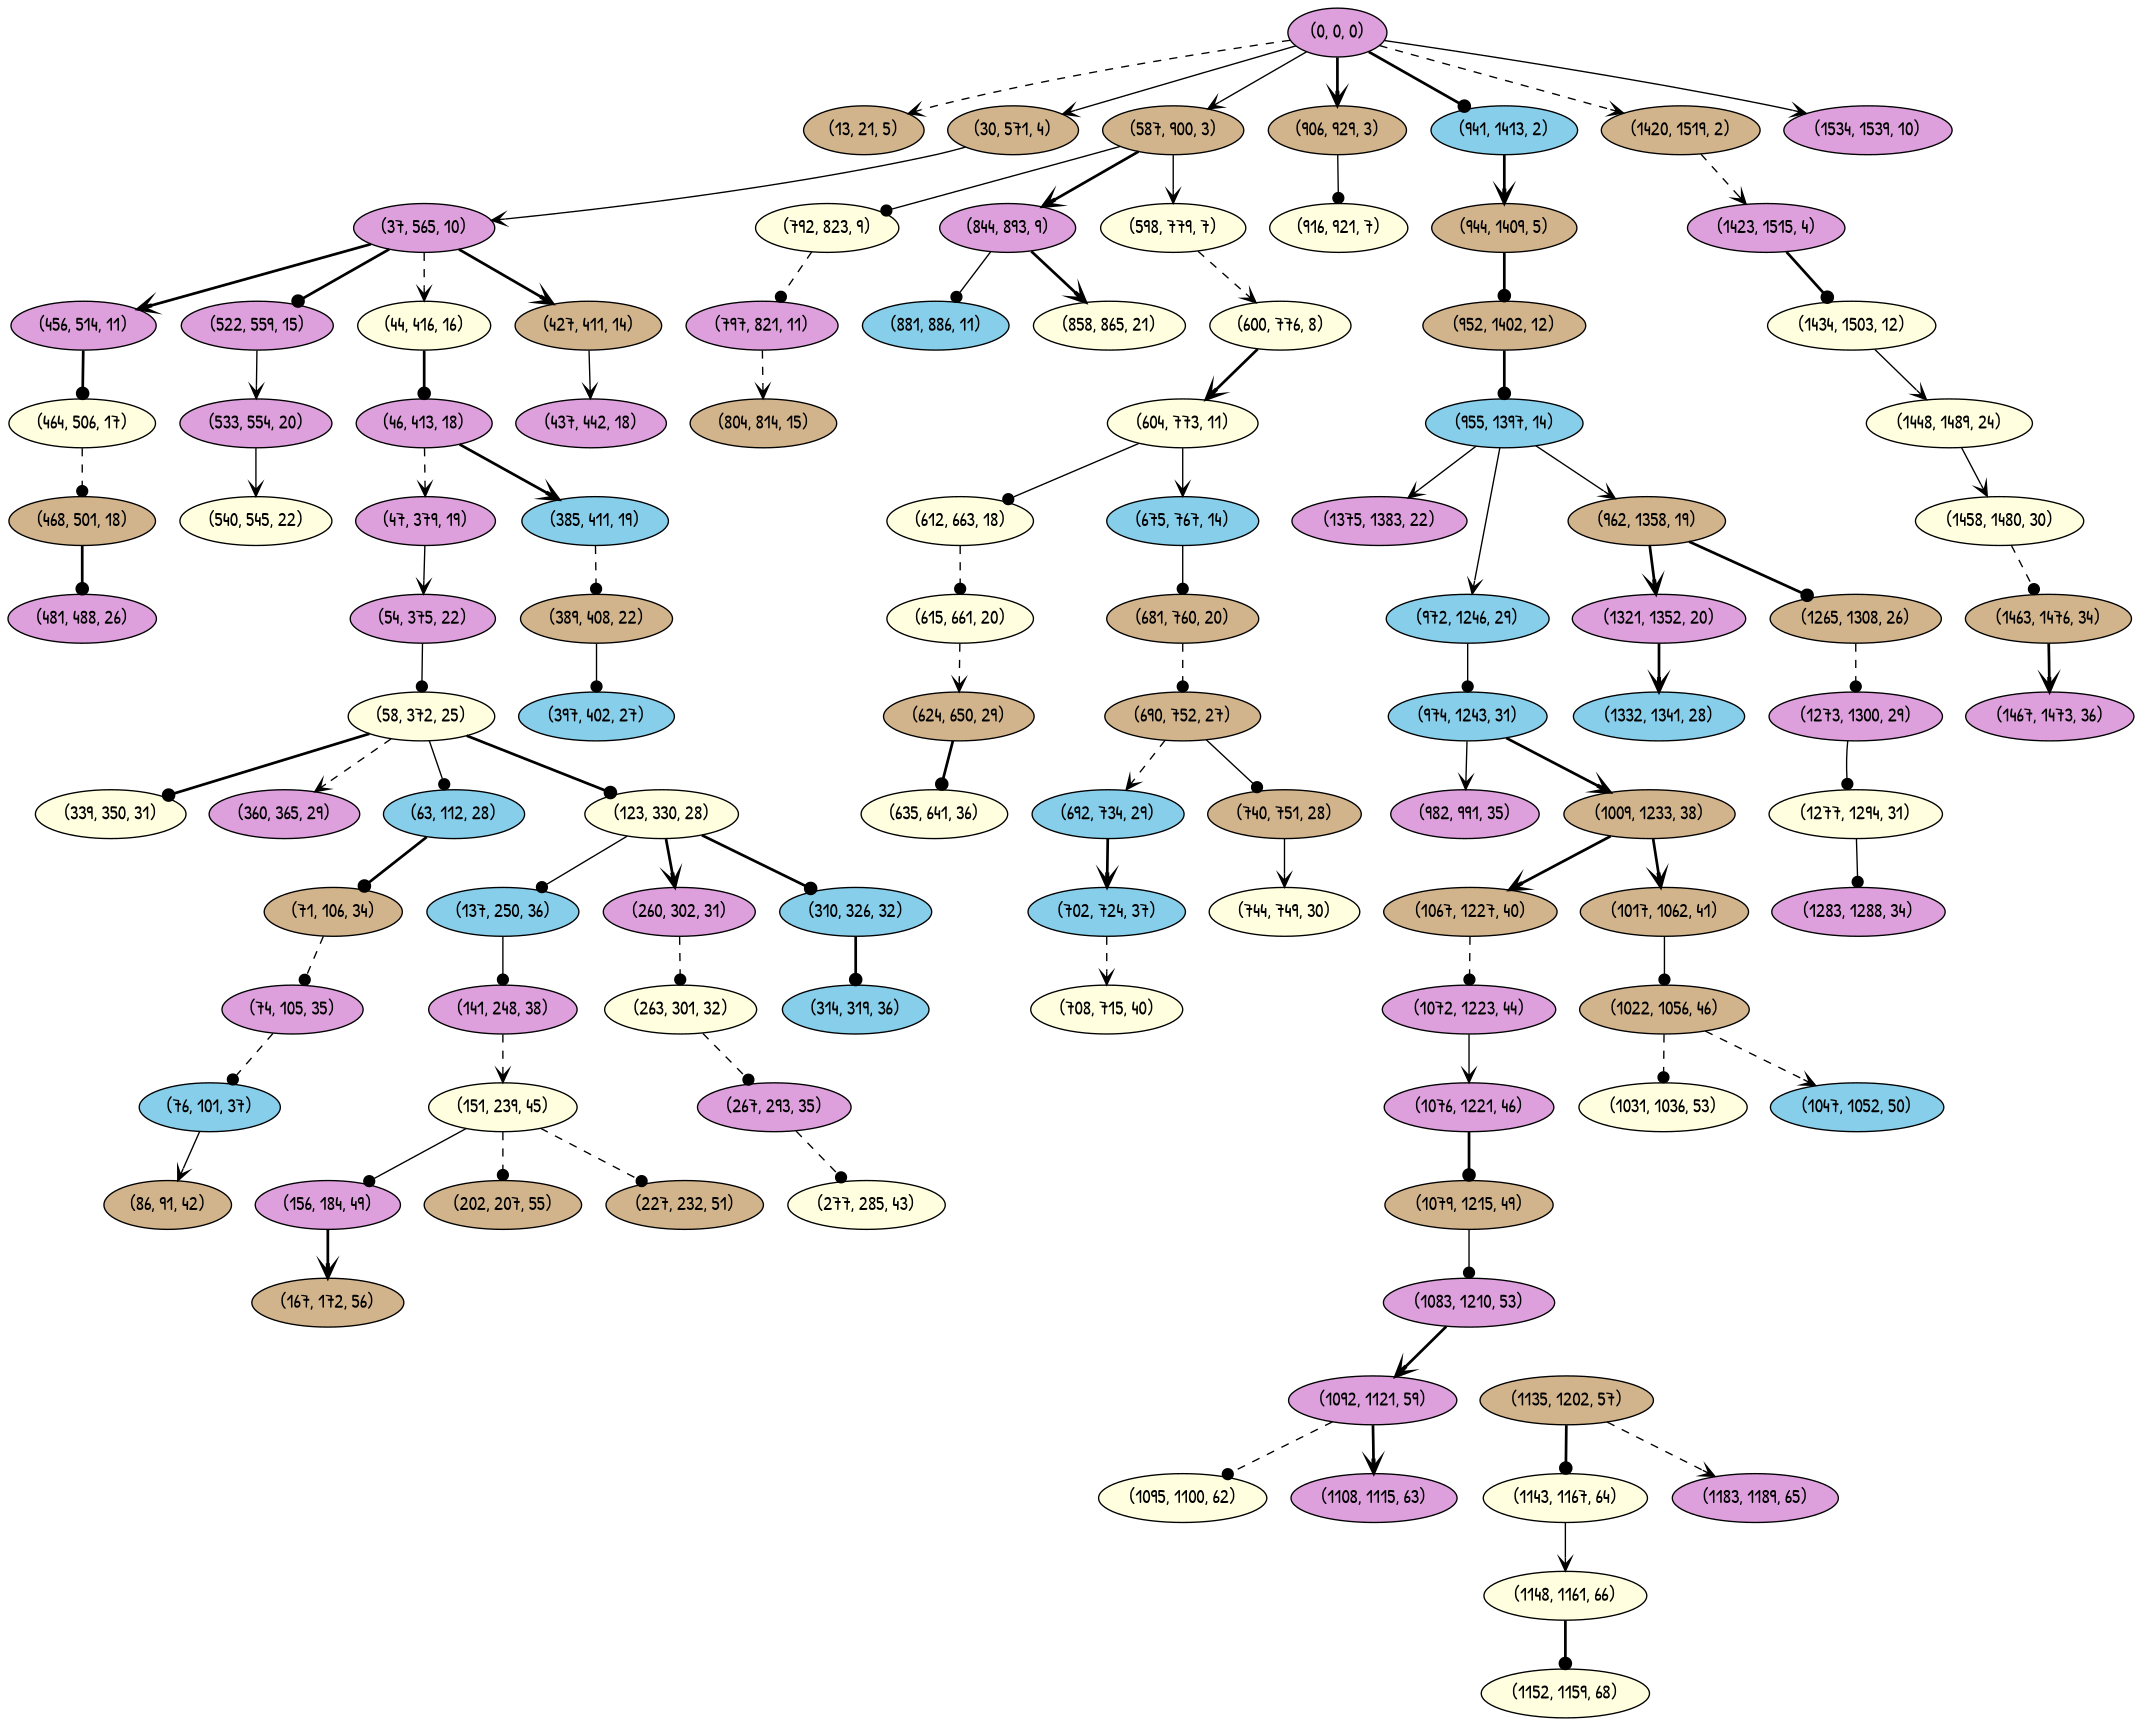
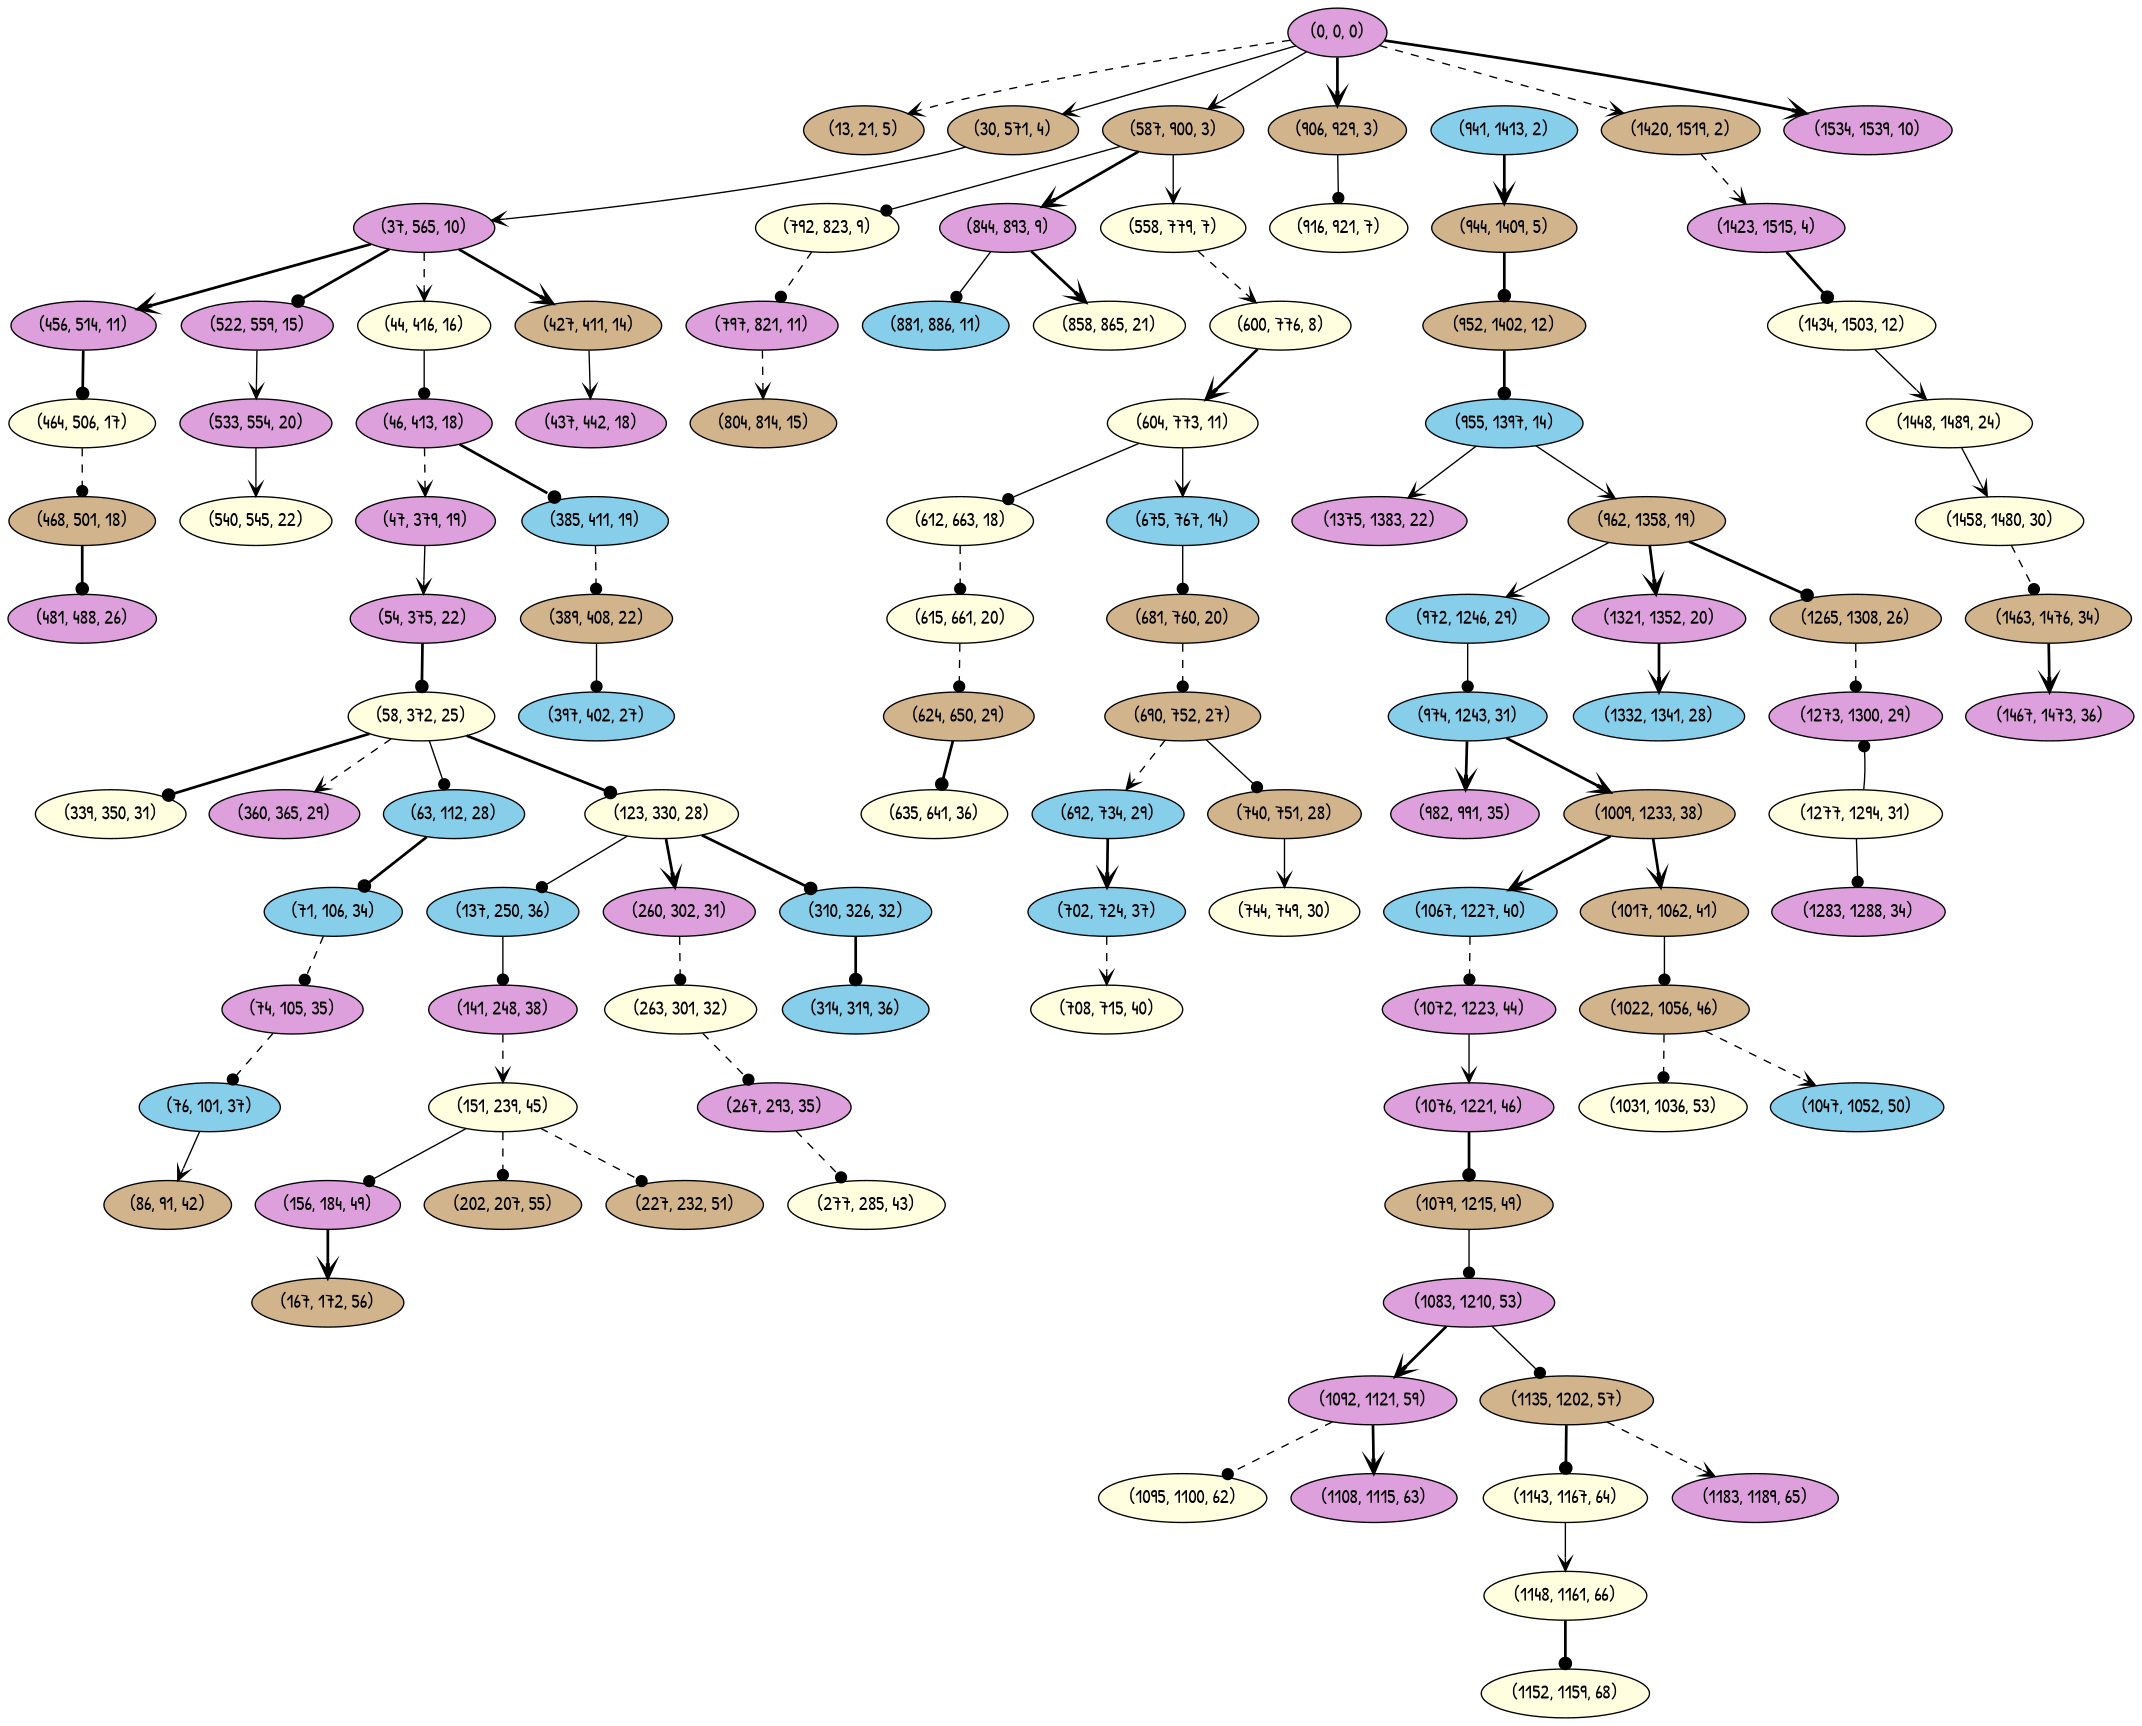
edge "(0, 0, 0)" -> "(1534, 1539, 10)": style solid -> bold
edge "(0, 0, 0)" -> "(941, 1413, 2)": removed
node "(598, 779, 7)": label "(598, 779, 7)" -> "(558, 779, 7)"
edge "(44, 416, 16)" -> "(46, 413, 18)": style bold -> solid
edge "(46, 413, 18)" -> "(385, 411, 19)": arrowhead vee -> dot
edge "(955, 1397, 14)" -> "(972, 1246, 29)": now "(962, 1358, 19)" -> "(972, 1246, 29)"
edge "(54, 375, 22)" -> "(58, 372, 25)": style solid -> bold
edge "(615, 661, 20)" -> "(624, 650, 29)": arrowhead vee -> dot
edge "(974, 1243, 31)" -> "(982, 991, 35)": style solid -> bold
edge "(1273, 1300, 29)" -> "(1277, 1294, 31)": reversed
node "(71, 106, 34)": fillcolor tan -> skyblue
node "(1067, 1227, 40)": fillcolor tan -> skyblue
edge "(1083, 1210, 53)" -> "(1135, 1202, 57)": added
